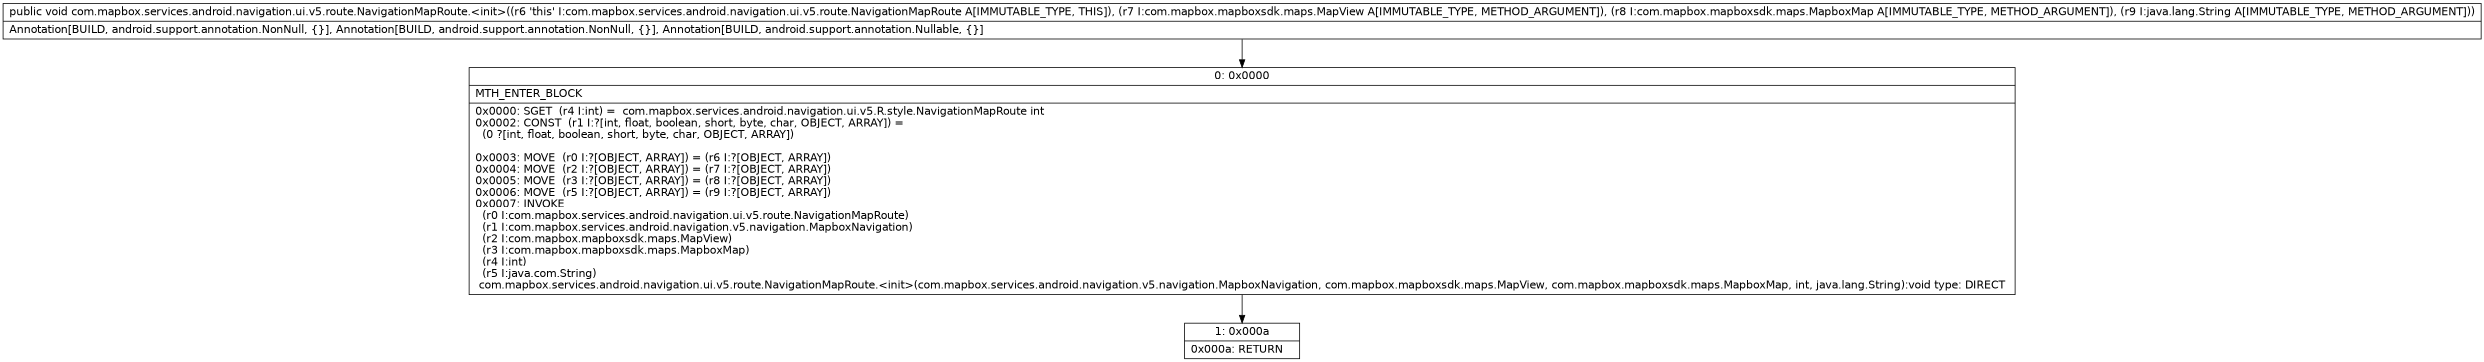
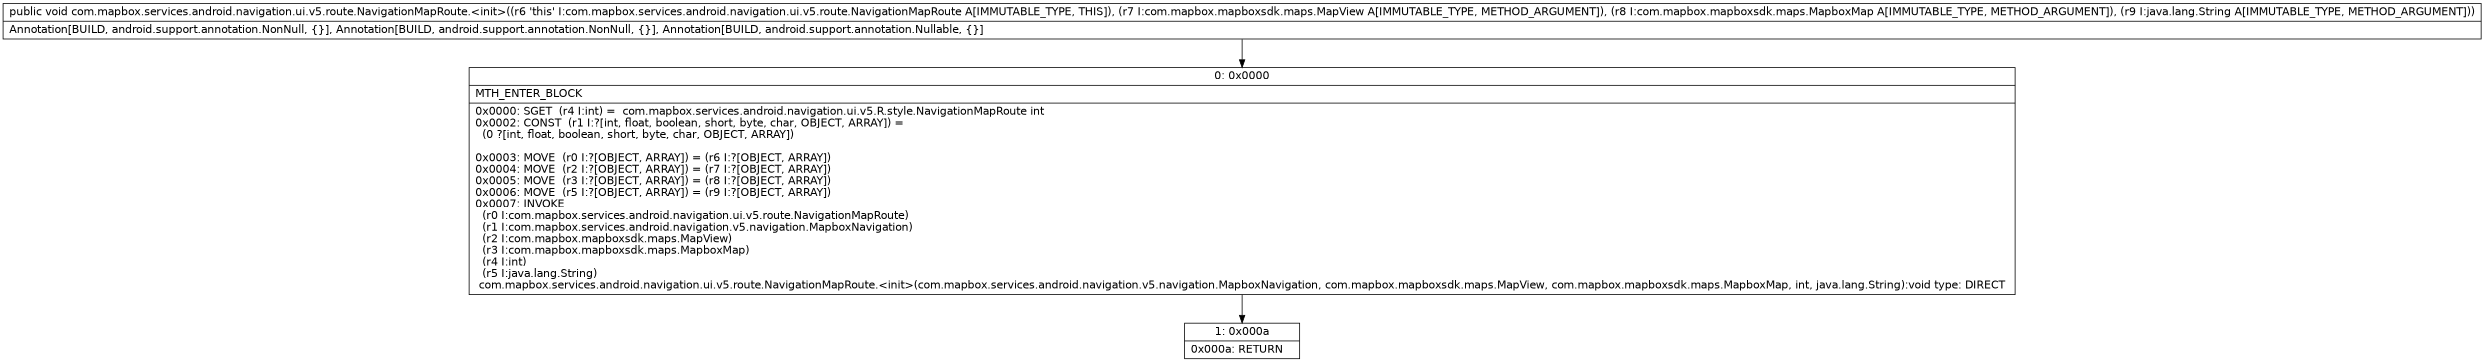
node "0: 0x0000": text "(r5 I:java.com.String)" -> "(r5 I:java.lang.String)"
